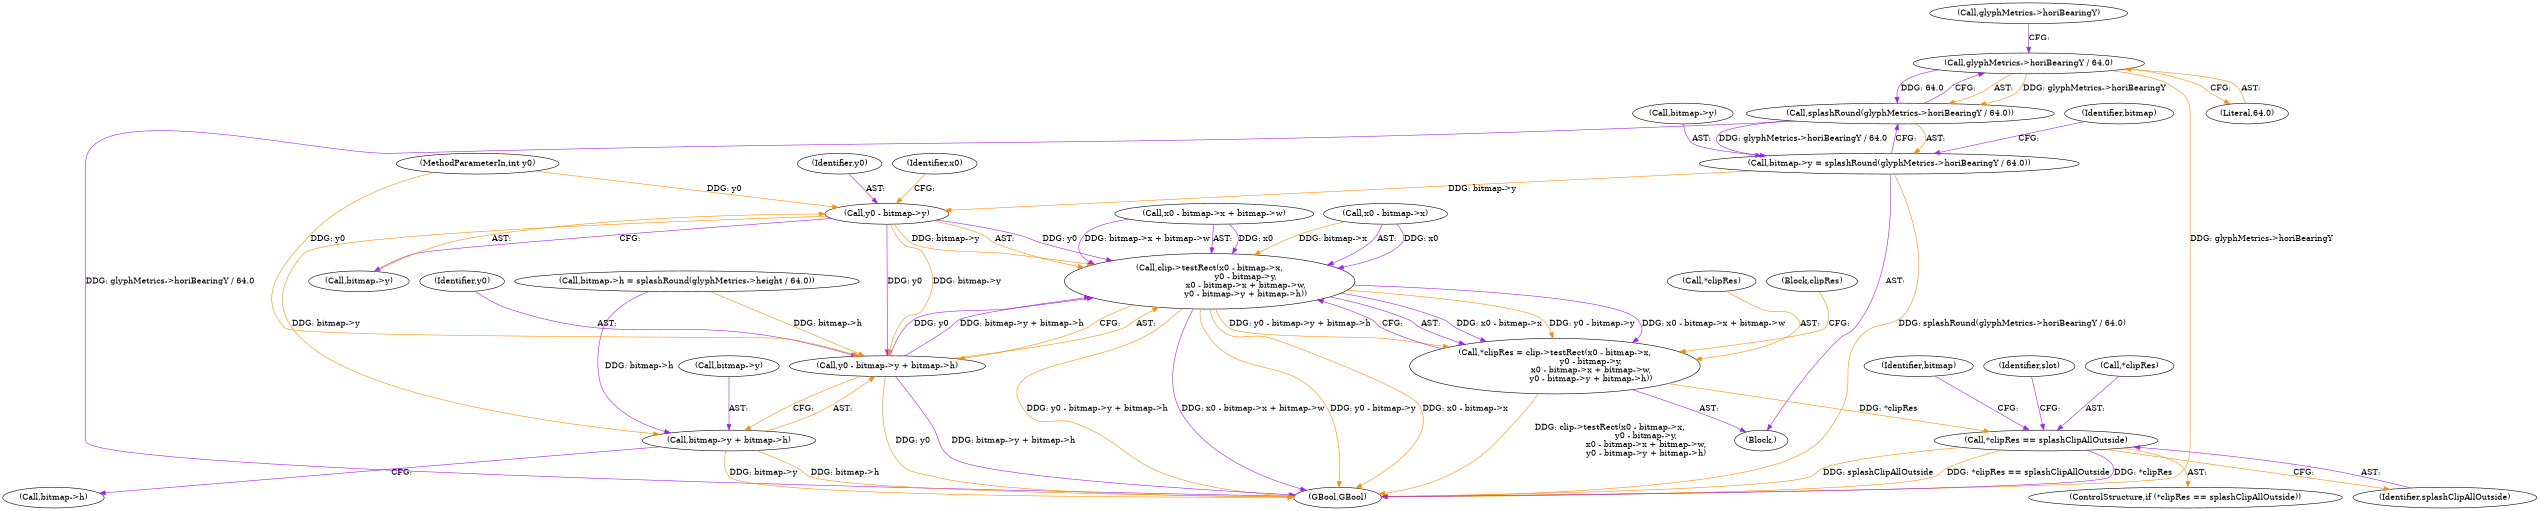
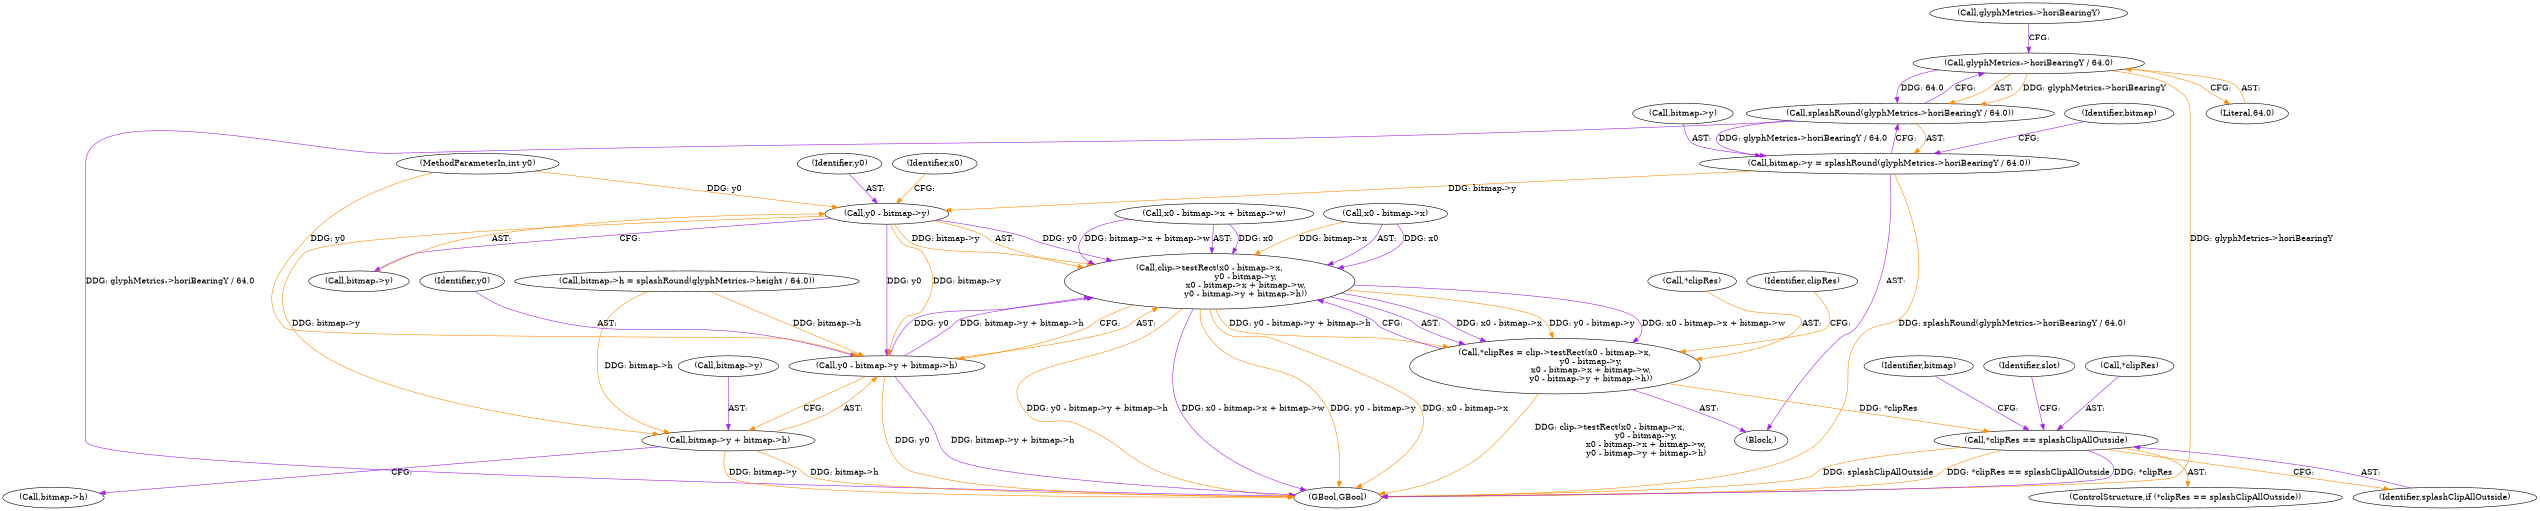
node "(Block,clipRes)": label "(Block,clipRes)" -> "(Identifier,clipRes)"
edge "(Call,bitmap->h = splashRound(glyphMetrics->height / 64.0))" -> "(Call,bitmap->y + bitmap->h)": color purple -> darkorange
